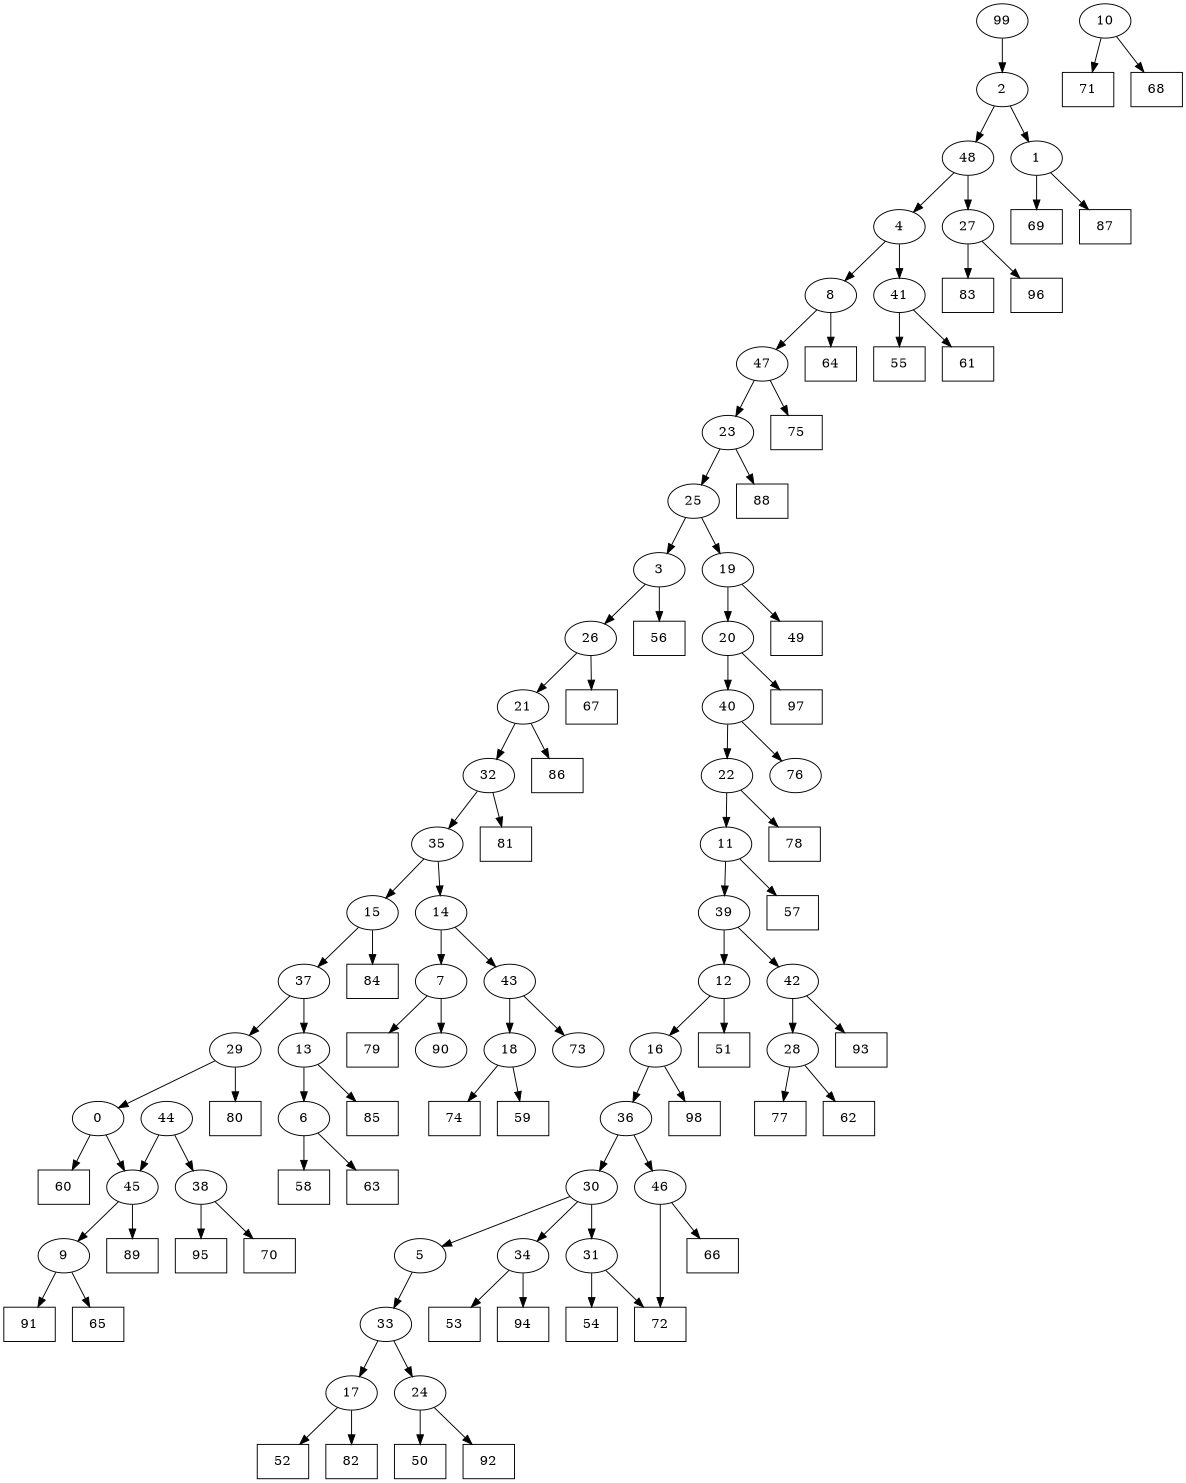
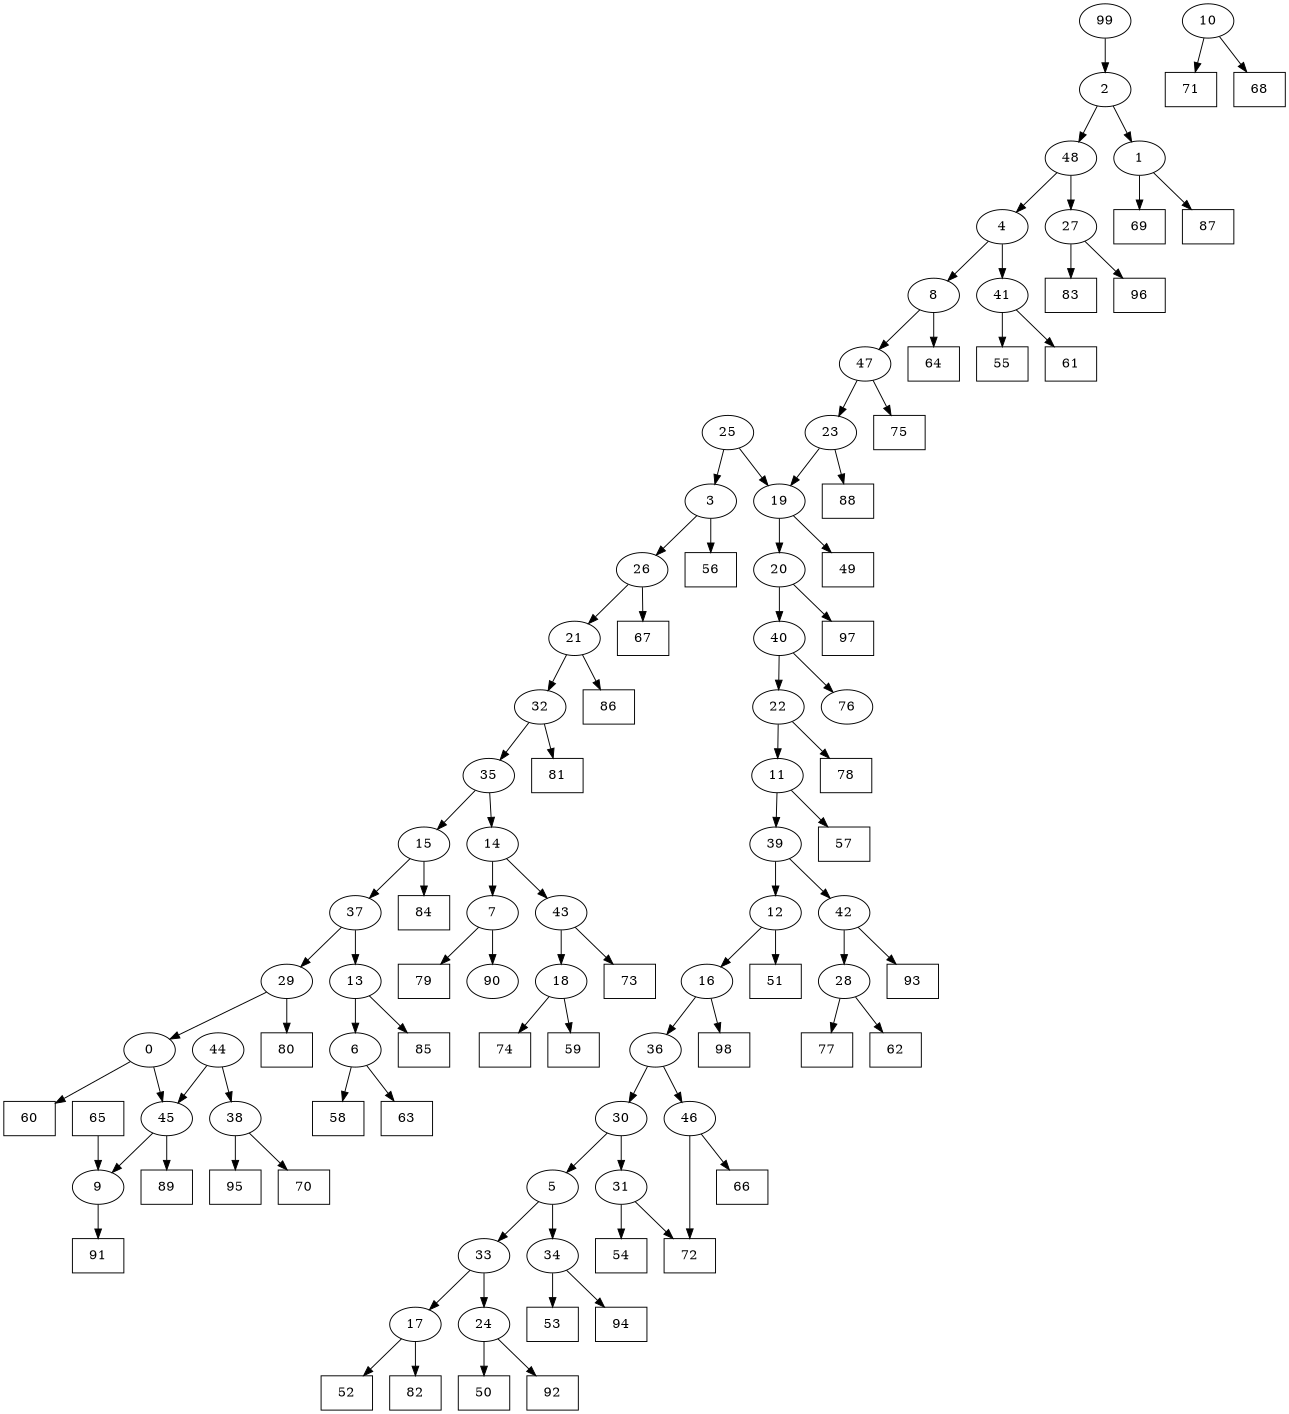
edge "23" -> "25": now "23" -> "19"
node "73": shape ellipse -> box
edge "30" -> "34": now "5" -> "34"
edge "9" -> "65": reversed
